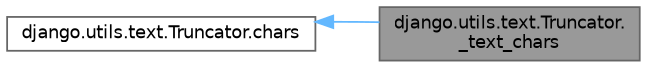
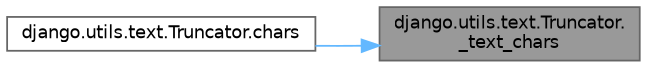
edge "django.utils.text.Truncator. _text_chars" -> "django.utils.text.Truncator.chars": reversed
